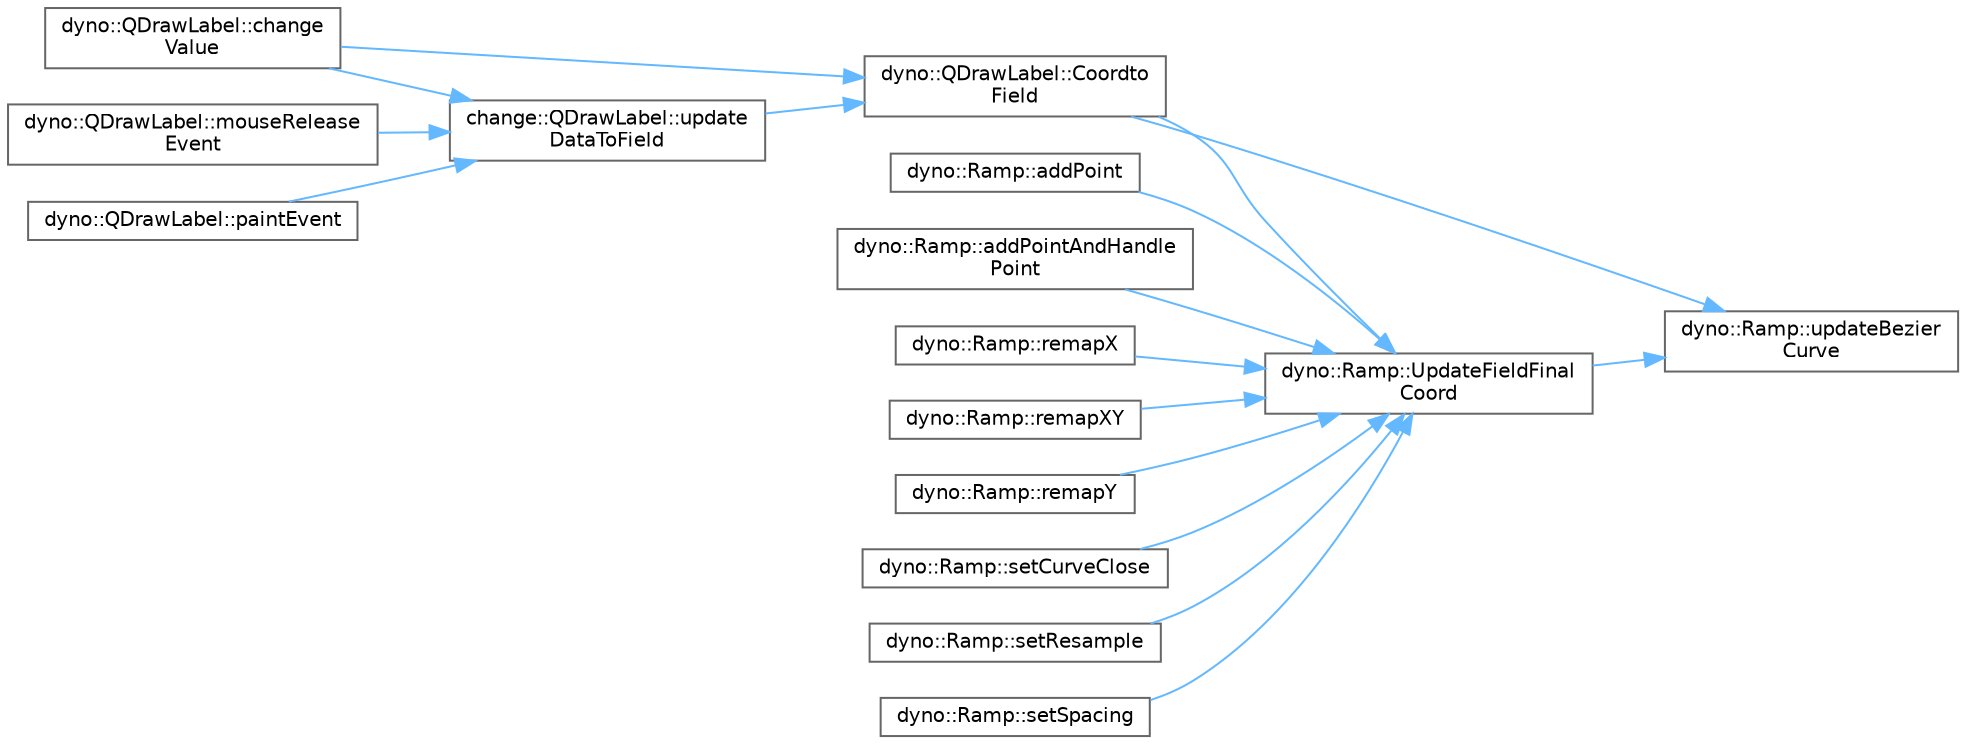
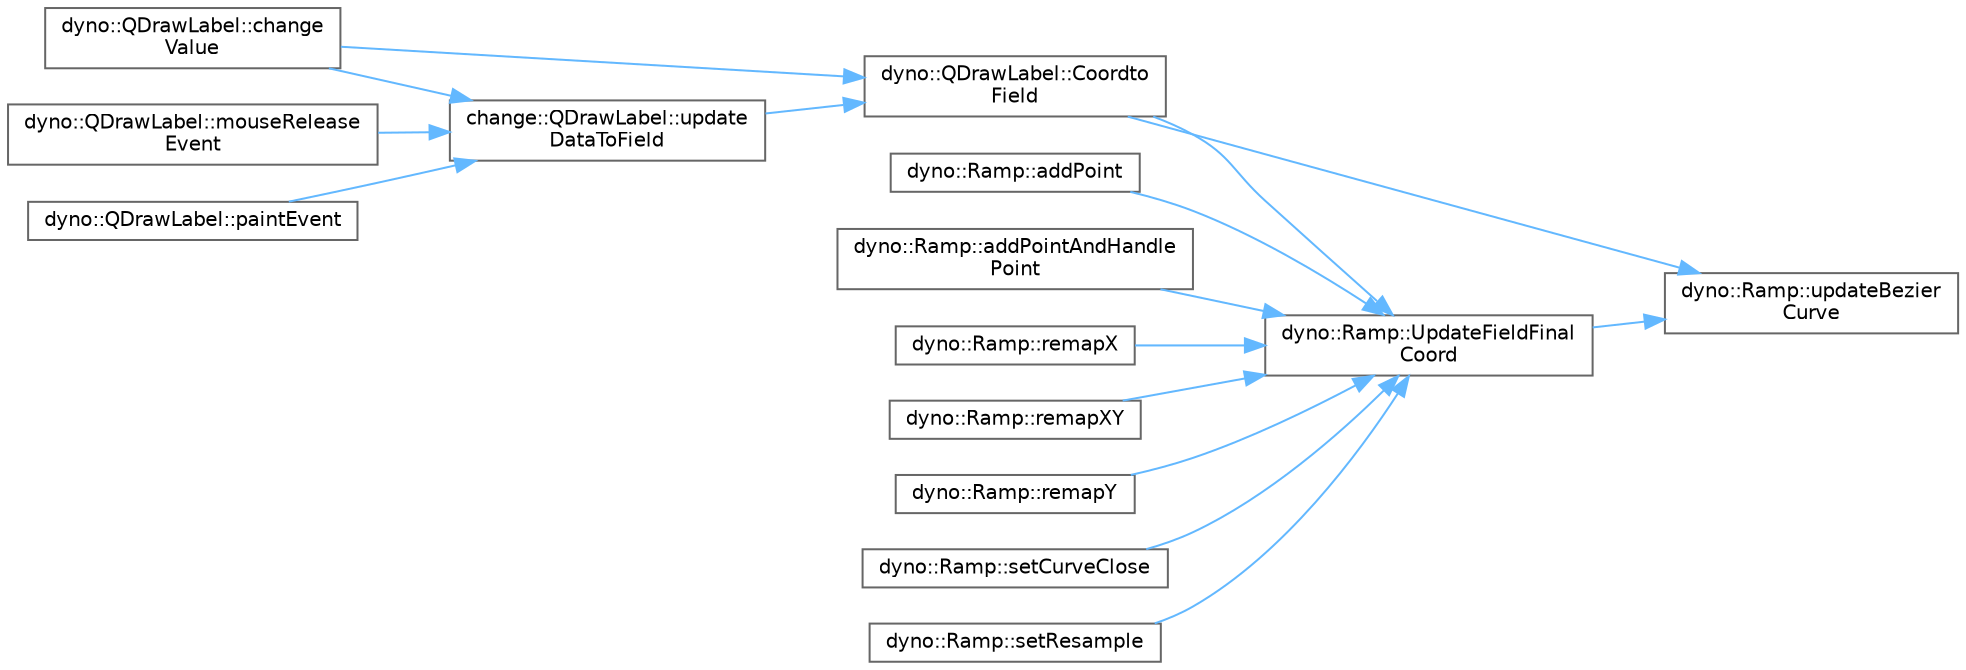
node "dyno::Ramp::setSpacing": removed
